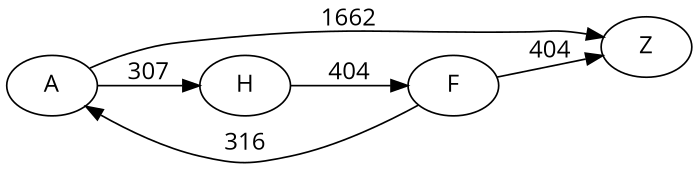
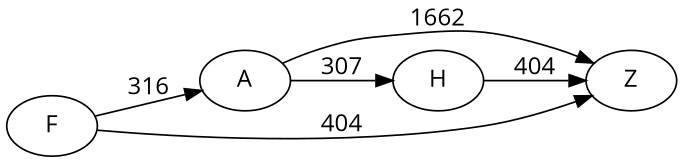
edge "H" -> "F": now "H" -> "Z"
